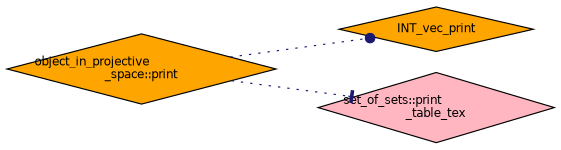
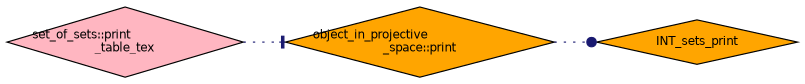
node "INT_vec_print": label "INT_vec_print" -> "INT_sets_print"
edge "object_in_projective _space::print" -> "set_of_sets::print _table_tex": reversed
